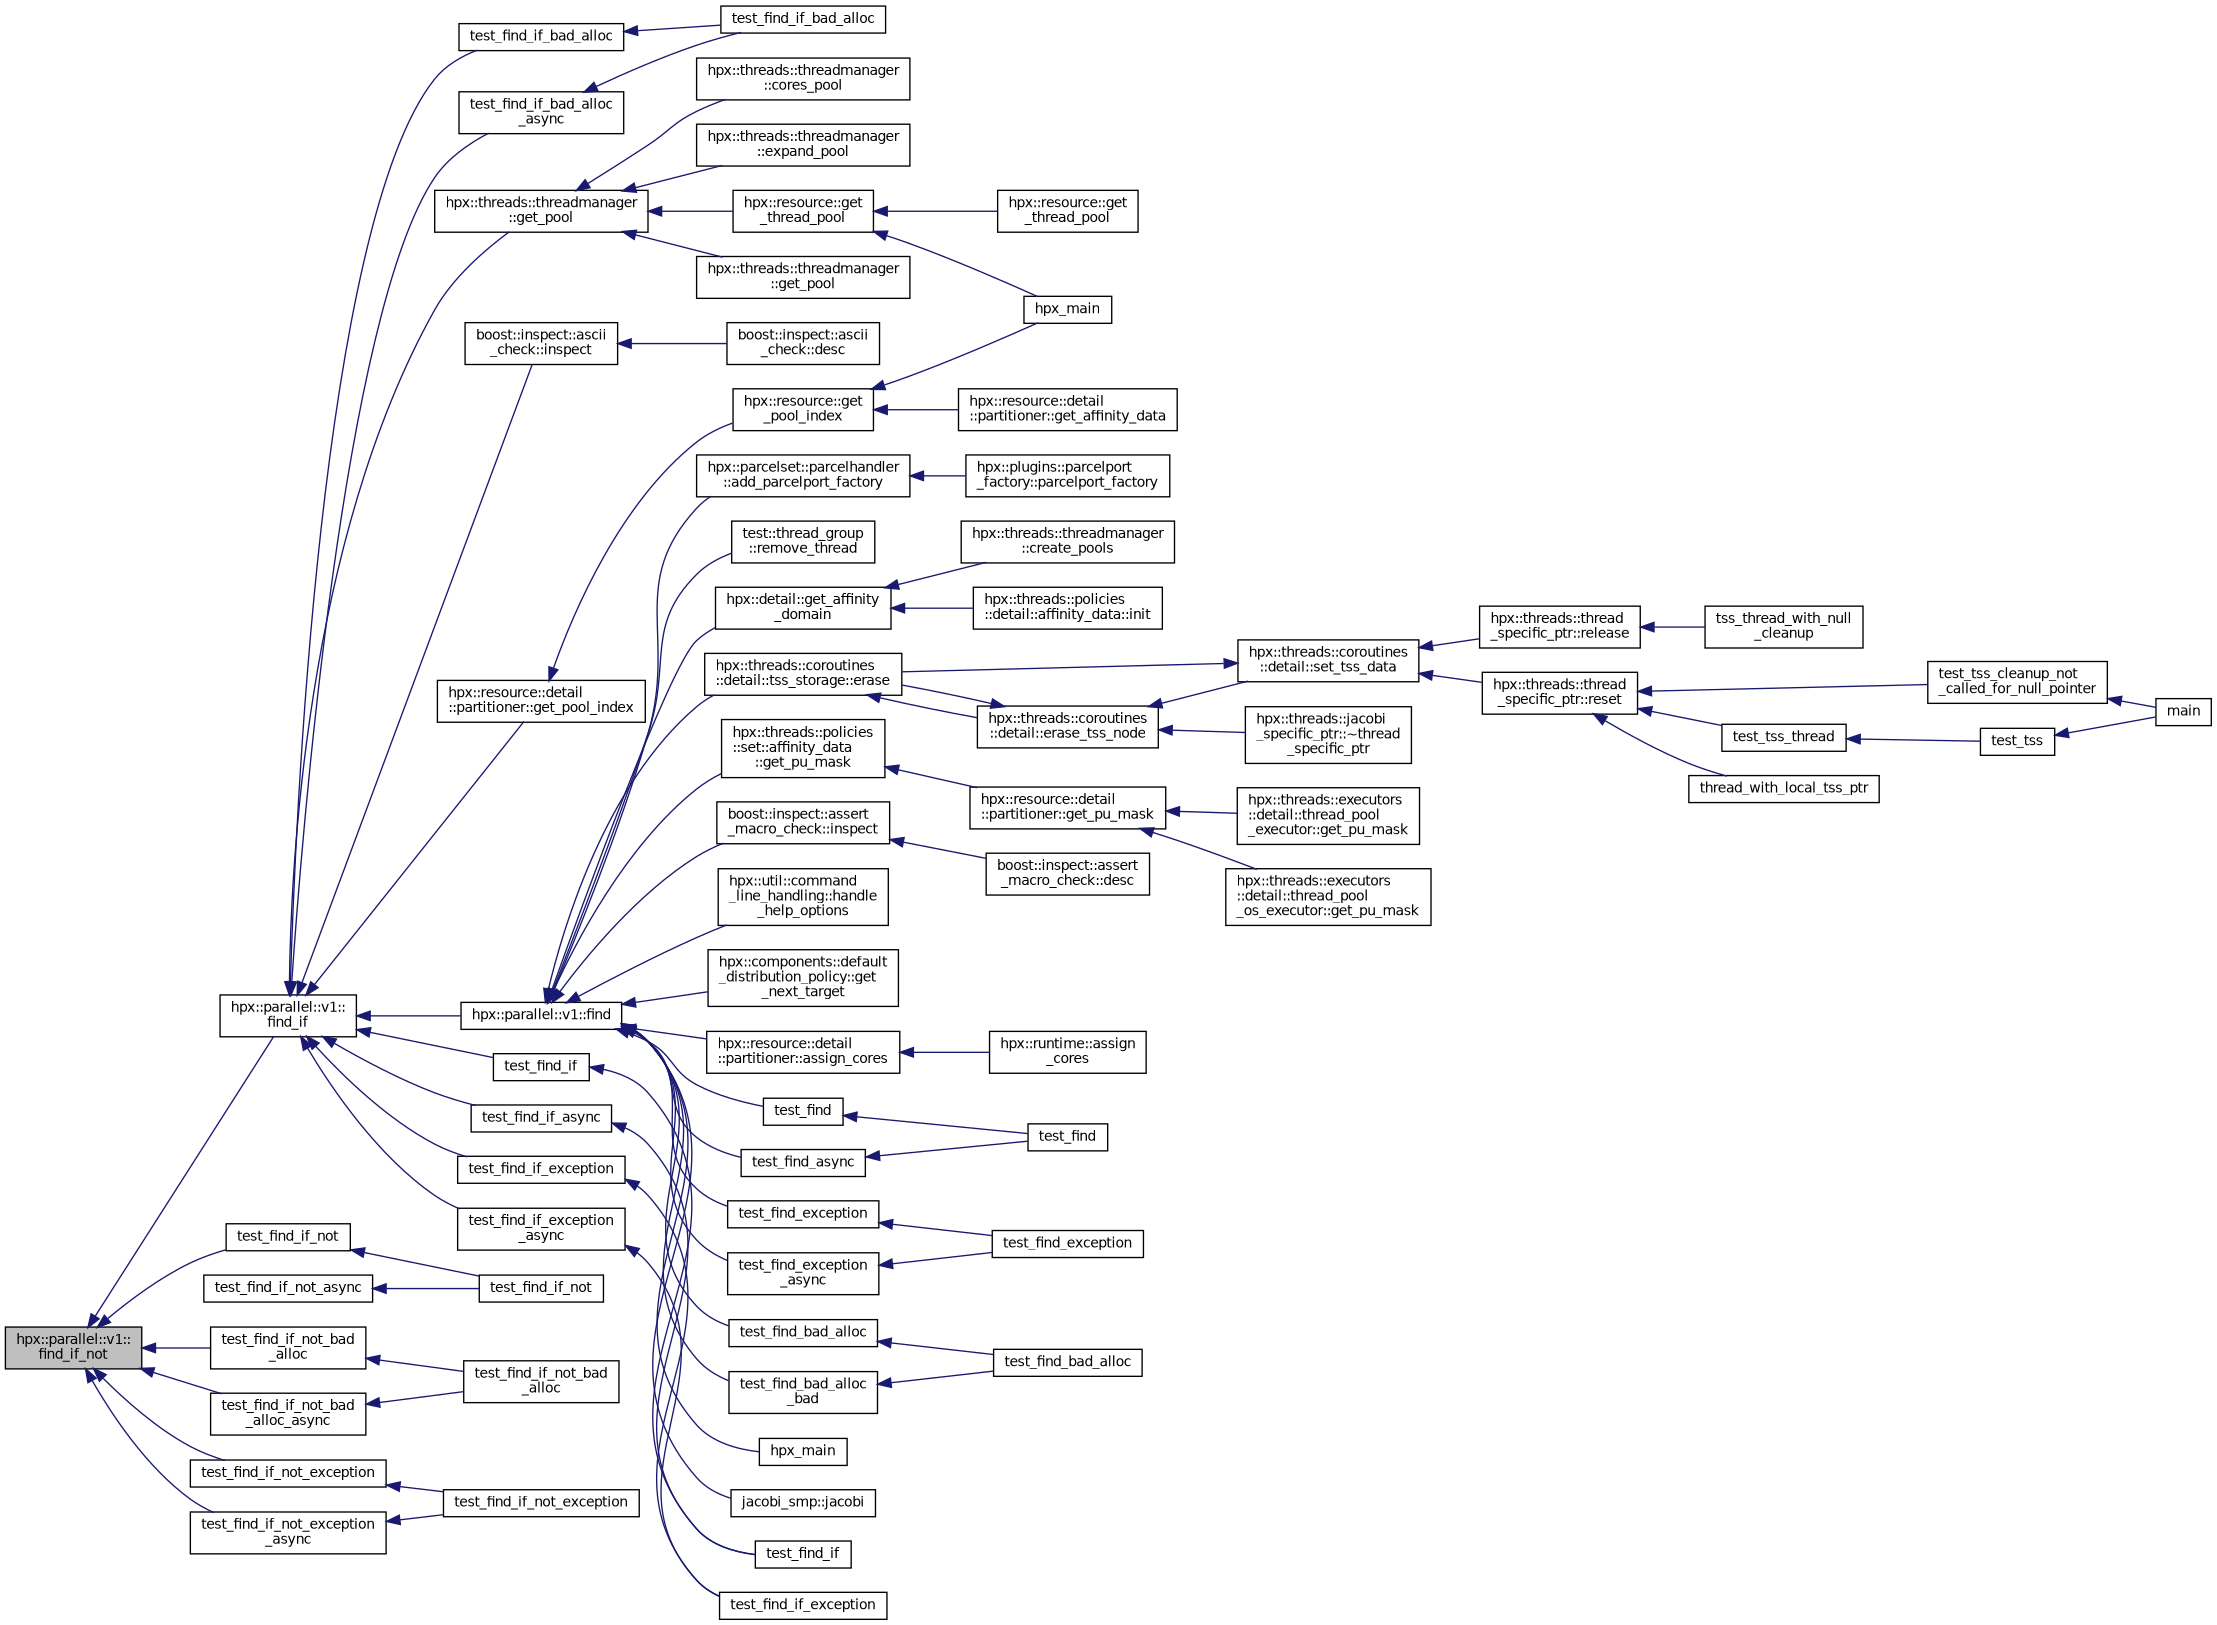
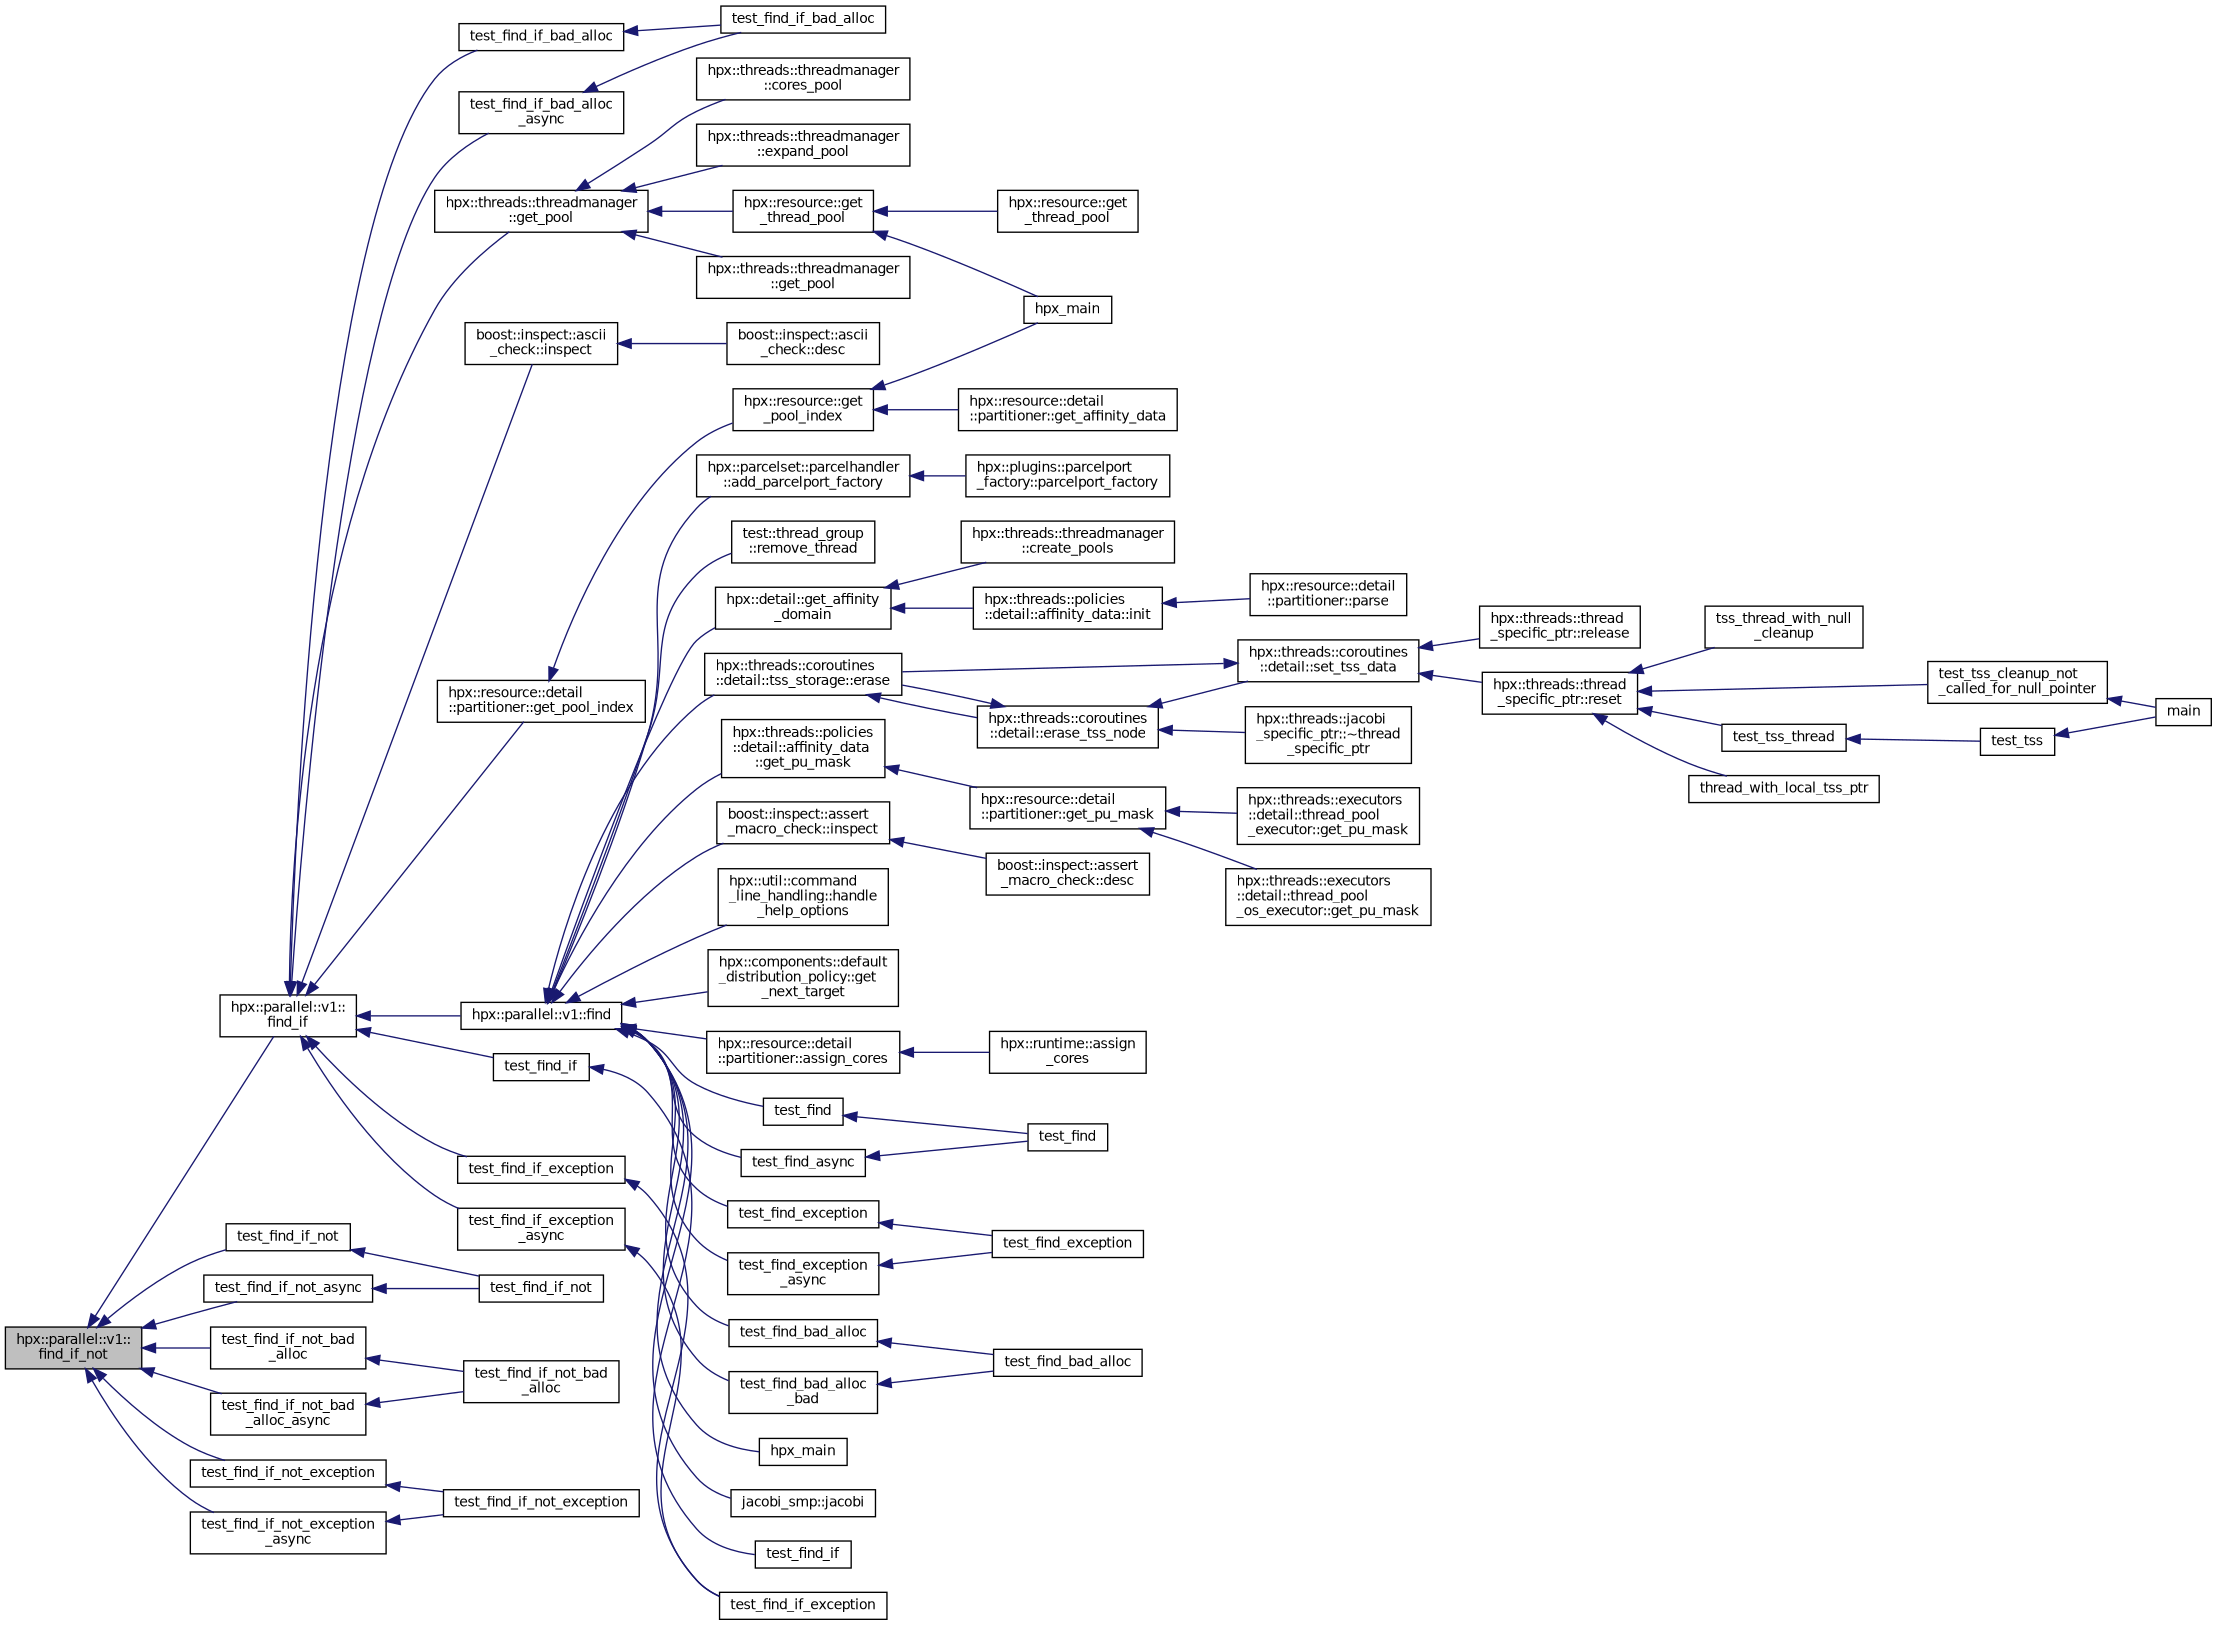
node "hpx::resource::detail ::partitioner::parse": added
edge "tss_thread_with_null _cleanup" -> "hpx::threads::thread _specific_ptr::release": now "tss_thread_with_null _cleanup" -> "hpx::threads::thread _specific_ptr::reset"
node "hpx::threads::policies ::set::affinity_data ::get_pu_mask": label "hpx::threads::policies ::set::affinity_data ::get_pu_mask" -> "hpx::threads::policies ::detail::affinity_data ::get_pu_mask"
node "test_find_if_async": removed
edge "test_find_if_not_async" -> "hpx::parallel::v1:: find_if_not": added
